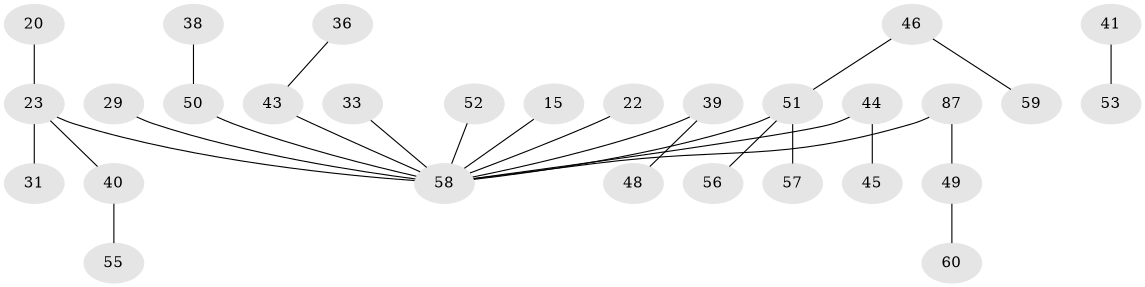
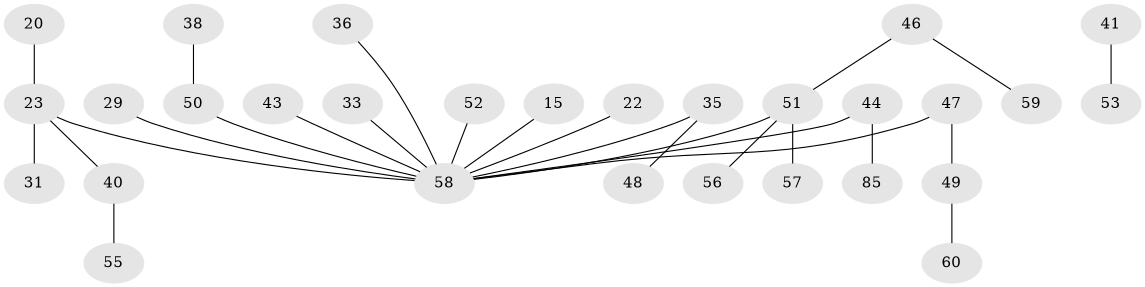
edge "36" -- "43": now "36" -- "58"
node "39": label "39" -> "35"
node "87": label "87" -> "47"
node "45": label "45" -> "85"
